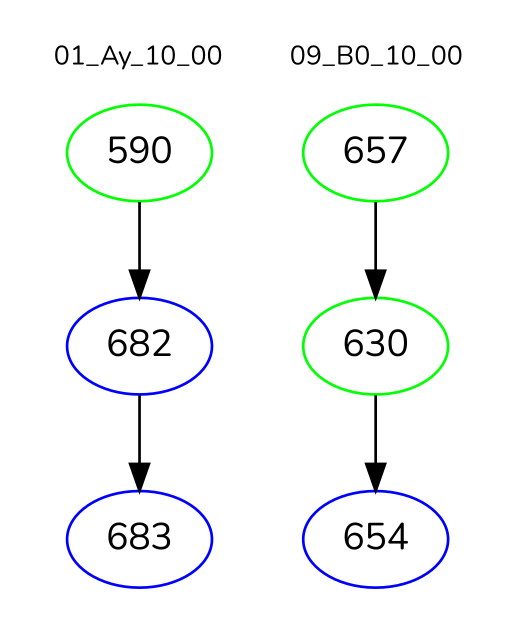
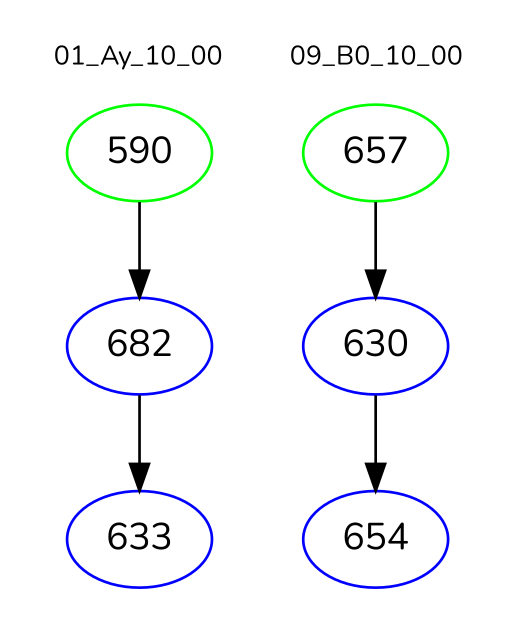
node "630": color green -> blue
node "683": label "683" -> "633"
